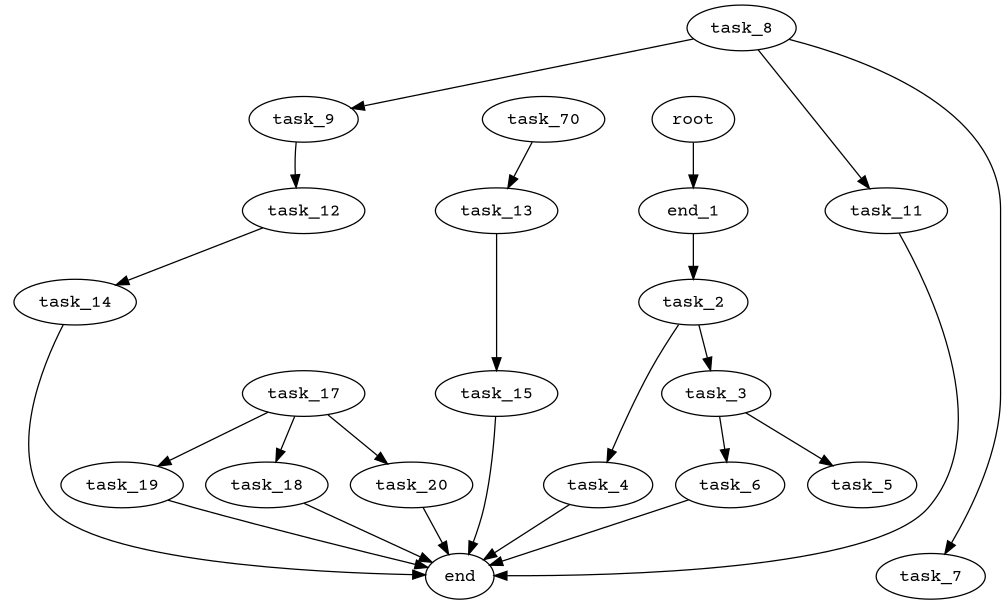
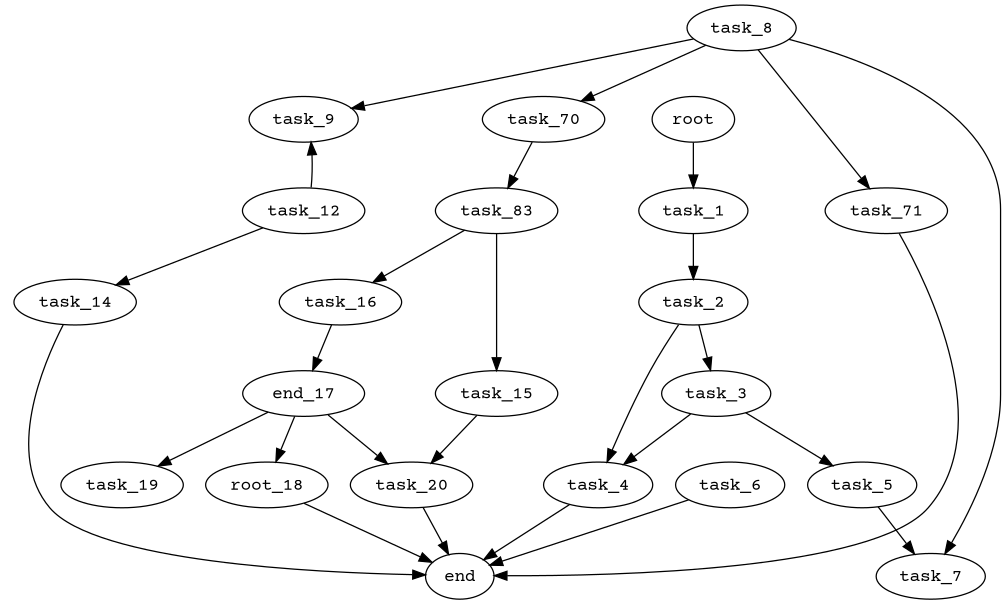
edge "task_8" -> "task_70": added
edge "task_9" -> "task_12": reversed
node "task_13": label "task_13" -> "task_83"
node "end_1": label "end_1" -> "task_1"
node "task_11": label "task_11" -> "task_71"
node "task_16": added
node "task_17": label "task_17" -> "end_17"
edge "task_3" -> "task_6": now "task_3" -> "task_4"
edge "task_15" -> "end": now "task_15" -> "task_20"
node "task_18": label "task_18" -> "root_18"
edge "task_5" -> "task_7": added
edge "task_19" -> "end": removed
